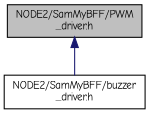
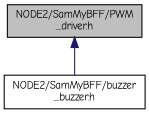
node "NODE2/SamMyBFF/buzzer _driver.h": label "NODE2/SamMyBFF/buzzer _driver.h" -> "NODE2/SamMyBFF/buzzer _buzzer.h"
